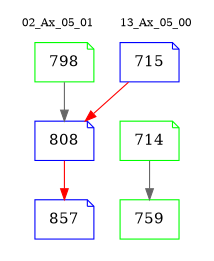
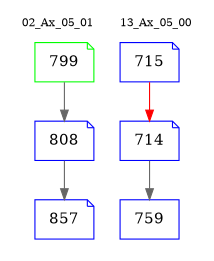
node "798": label "798" -> "799"
edge "715" -> "808": now "715" -> "714"
node "714": color green -> blue
edge "808" -> "857": color red -> gray40
node "759": color green -> blue
